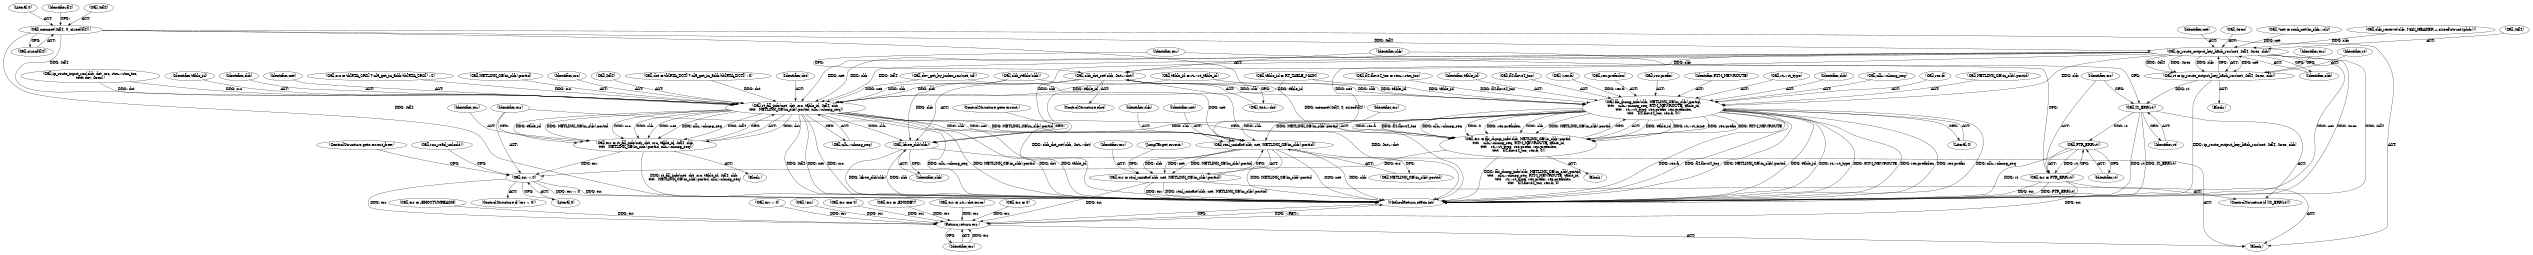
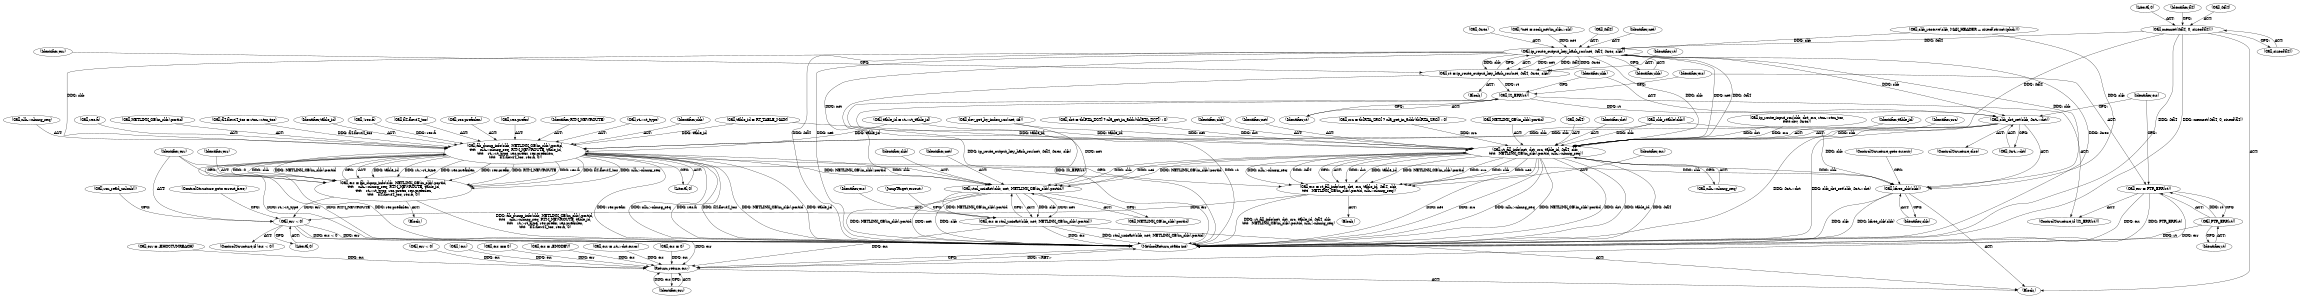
edge "(Call,IS_ERR(rt))" -> "(Call,PTR_ERR(rt))": now "(Call,IS_ERR(rt))" -> "(Call,skb_dst_set(skb, &rt->dst))"
edge "(Call,skb_reserve(skb, MAX_HEADER + sizeof(struct iphdr)))" -> "(Call,kfree_skb(skb))": added, label "DDG: skb"
